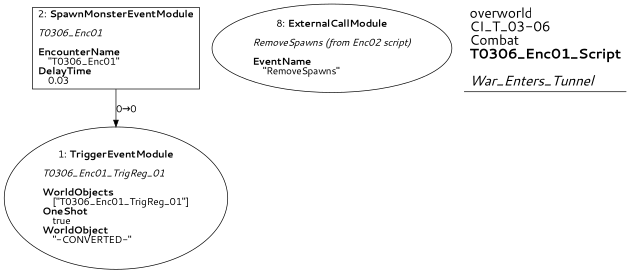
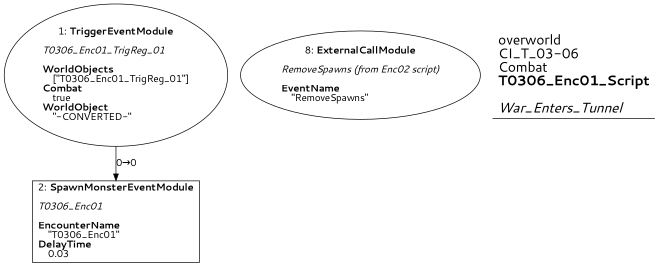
edge "2:" -> "1:": reversed
node "1:": text "OneShot" -> "Combat"
